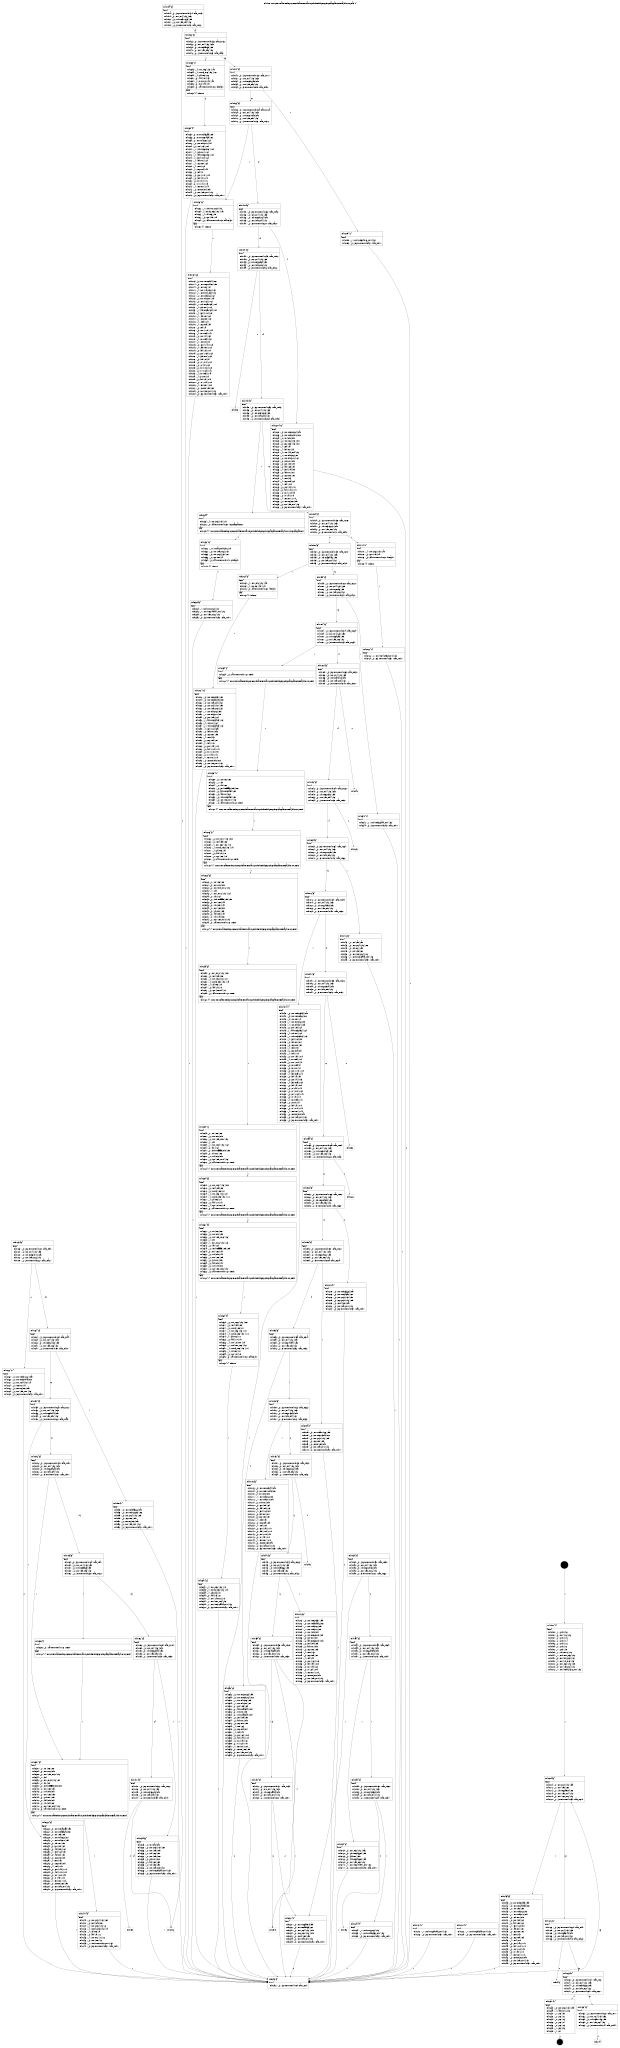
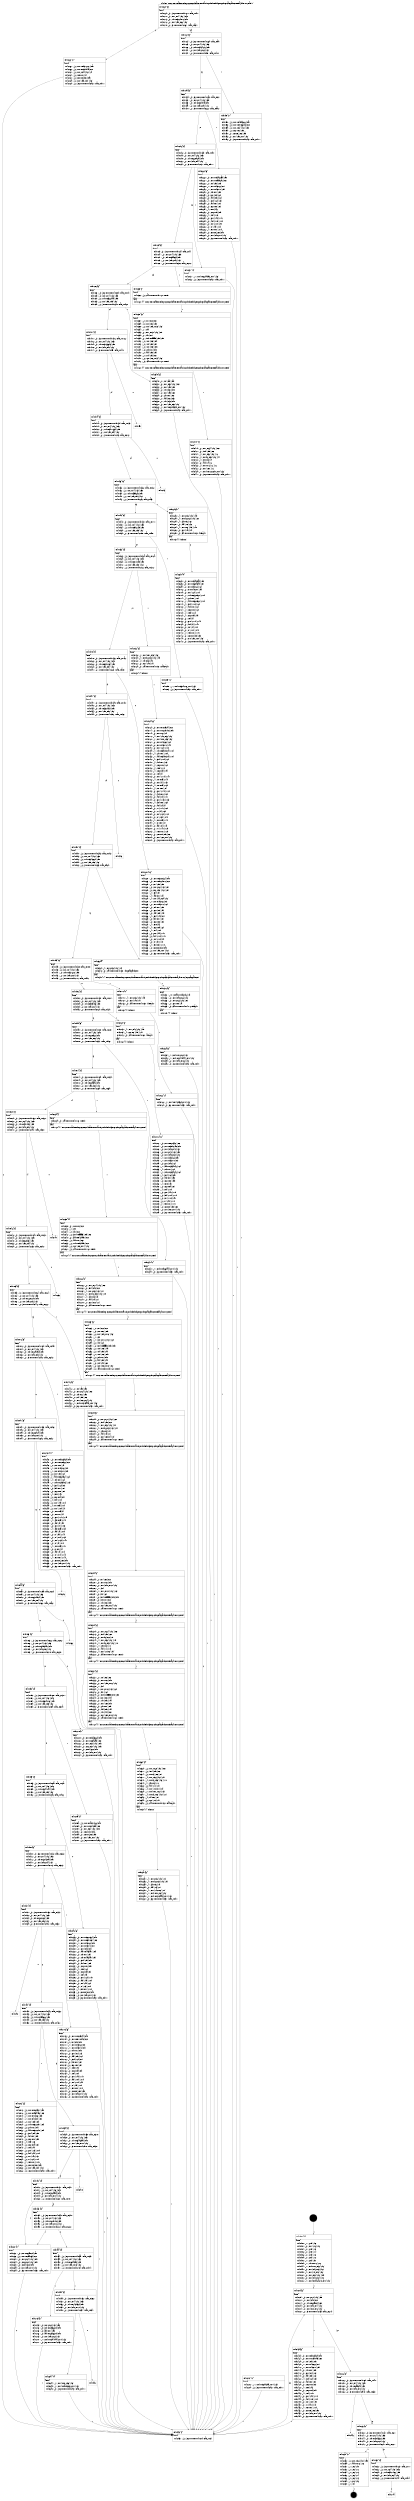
edge "0x401cb6 [25]" -> "0x4023e7 [52]": now "0x401cb6 [25]" -> "0x402751 [12]"
edge "0x401f72 [25]" -> "0x40291e": now "0x401f72 [25]" -> "0x401f8b [25]"
edge "0x401d01 [25]" -> "0x4027f3": now "0x401d01 [25]" -> "0x401d1a [25]"
